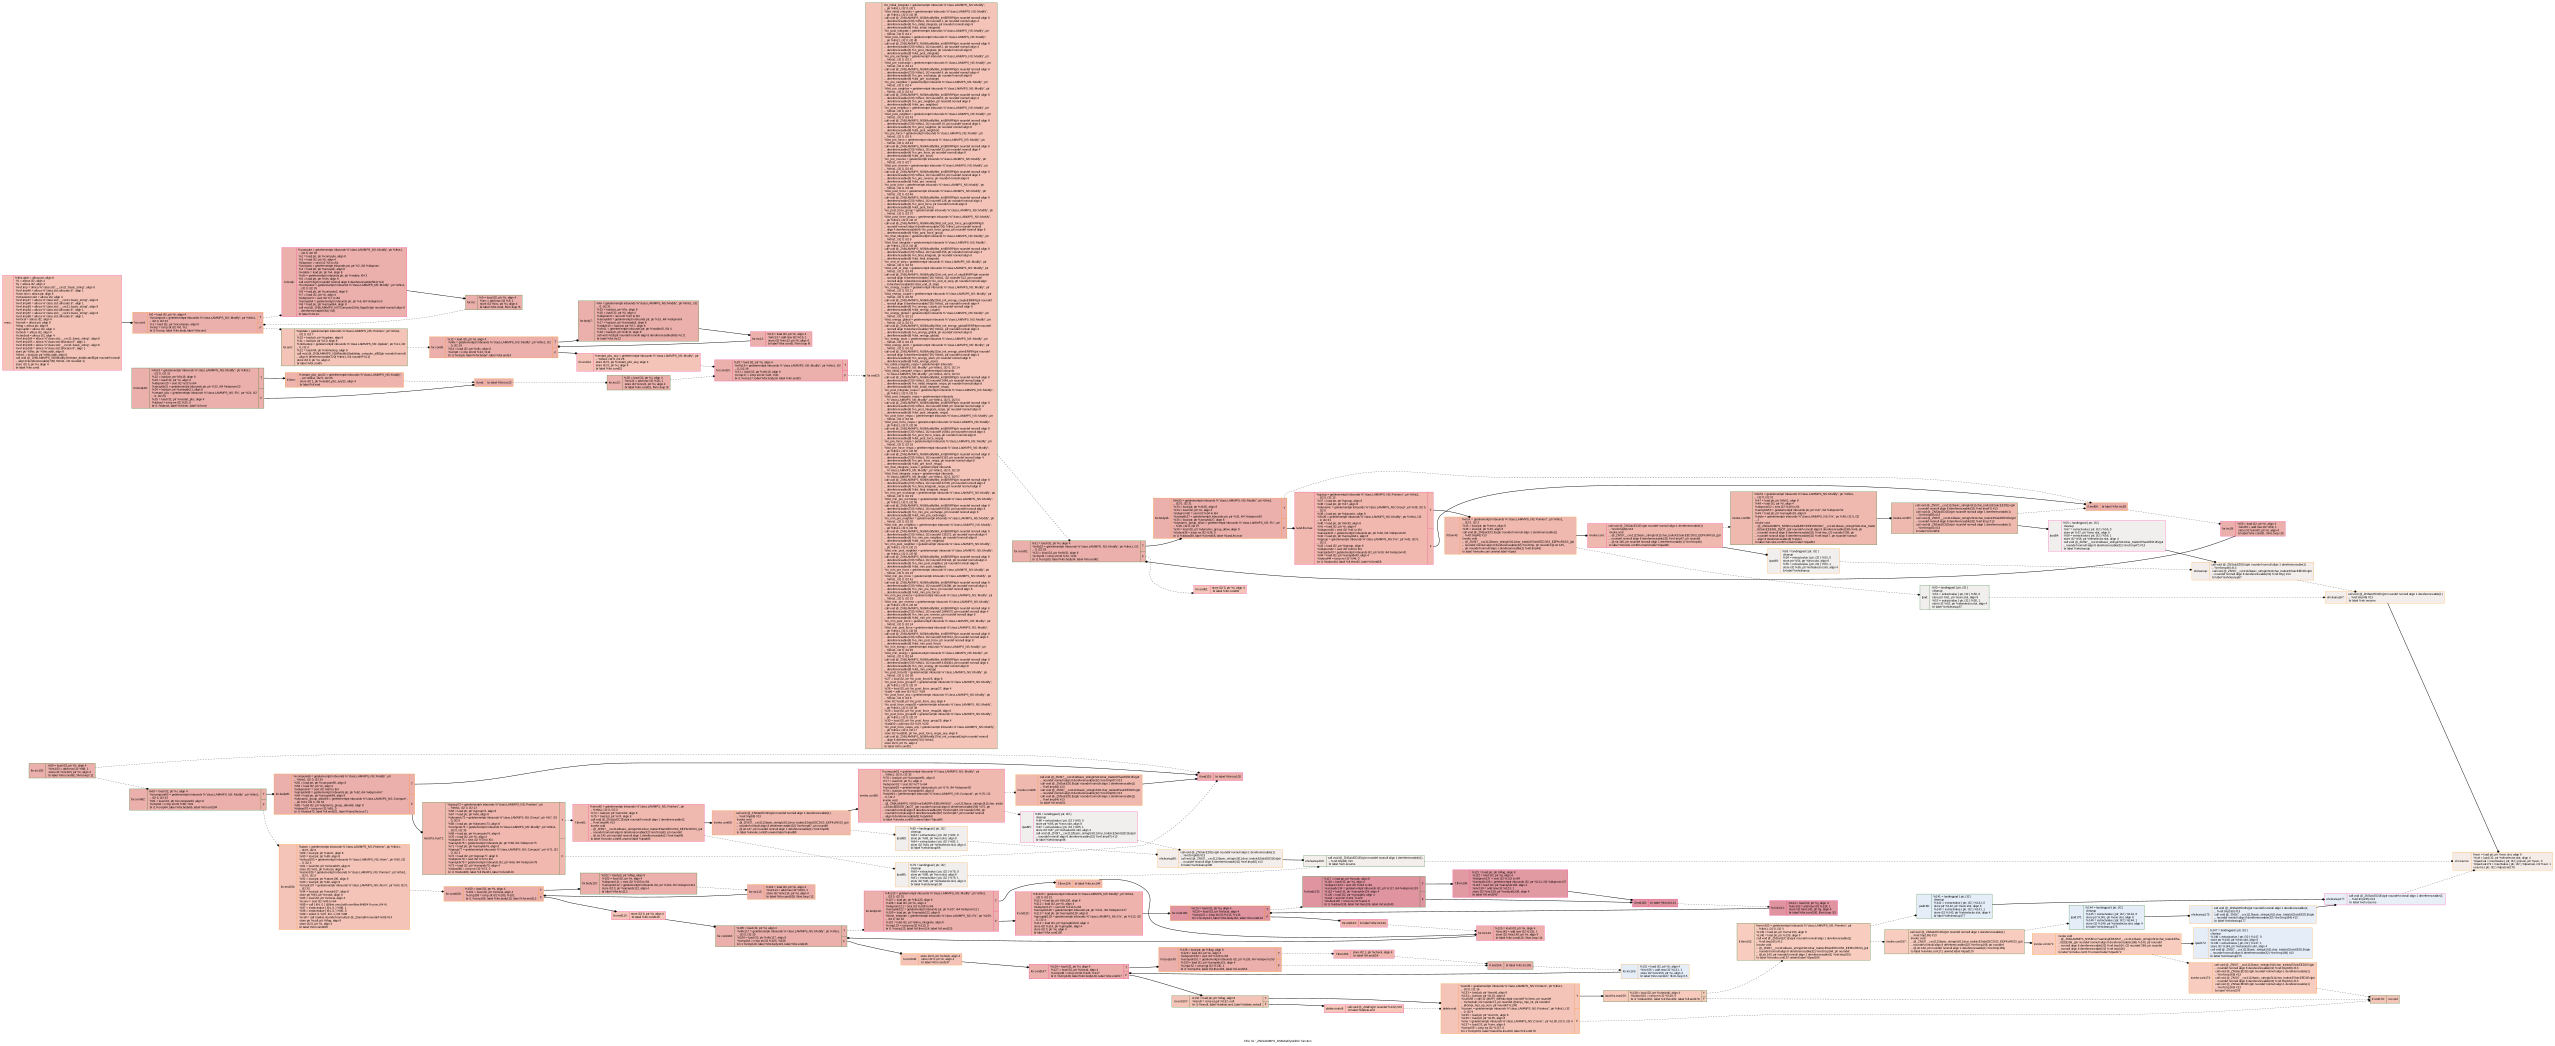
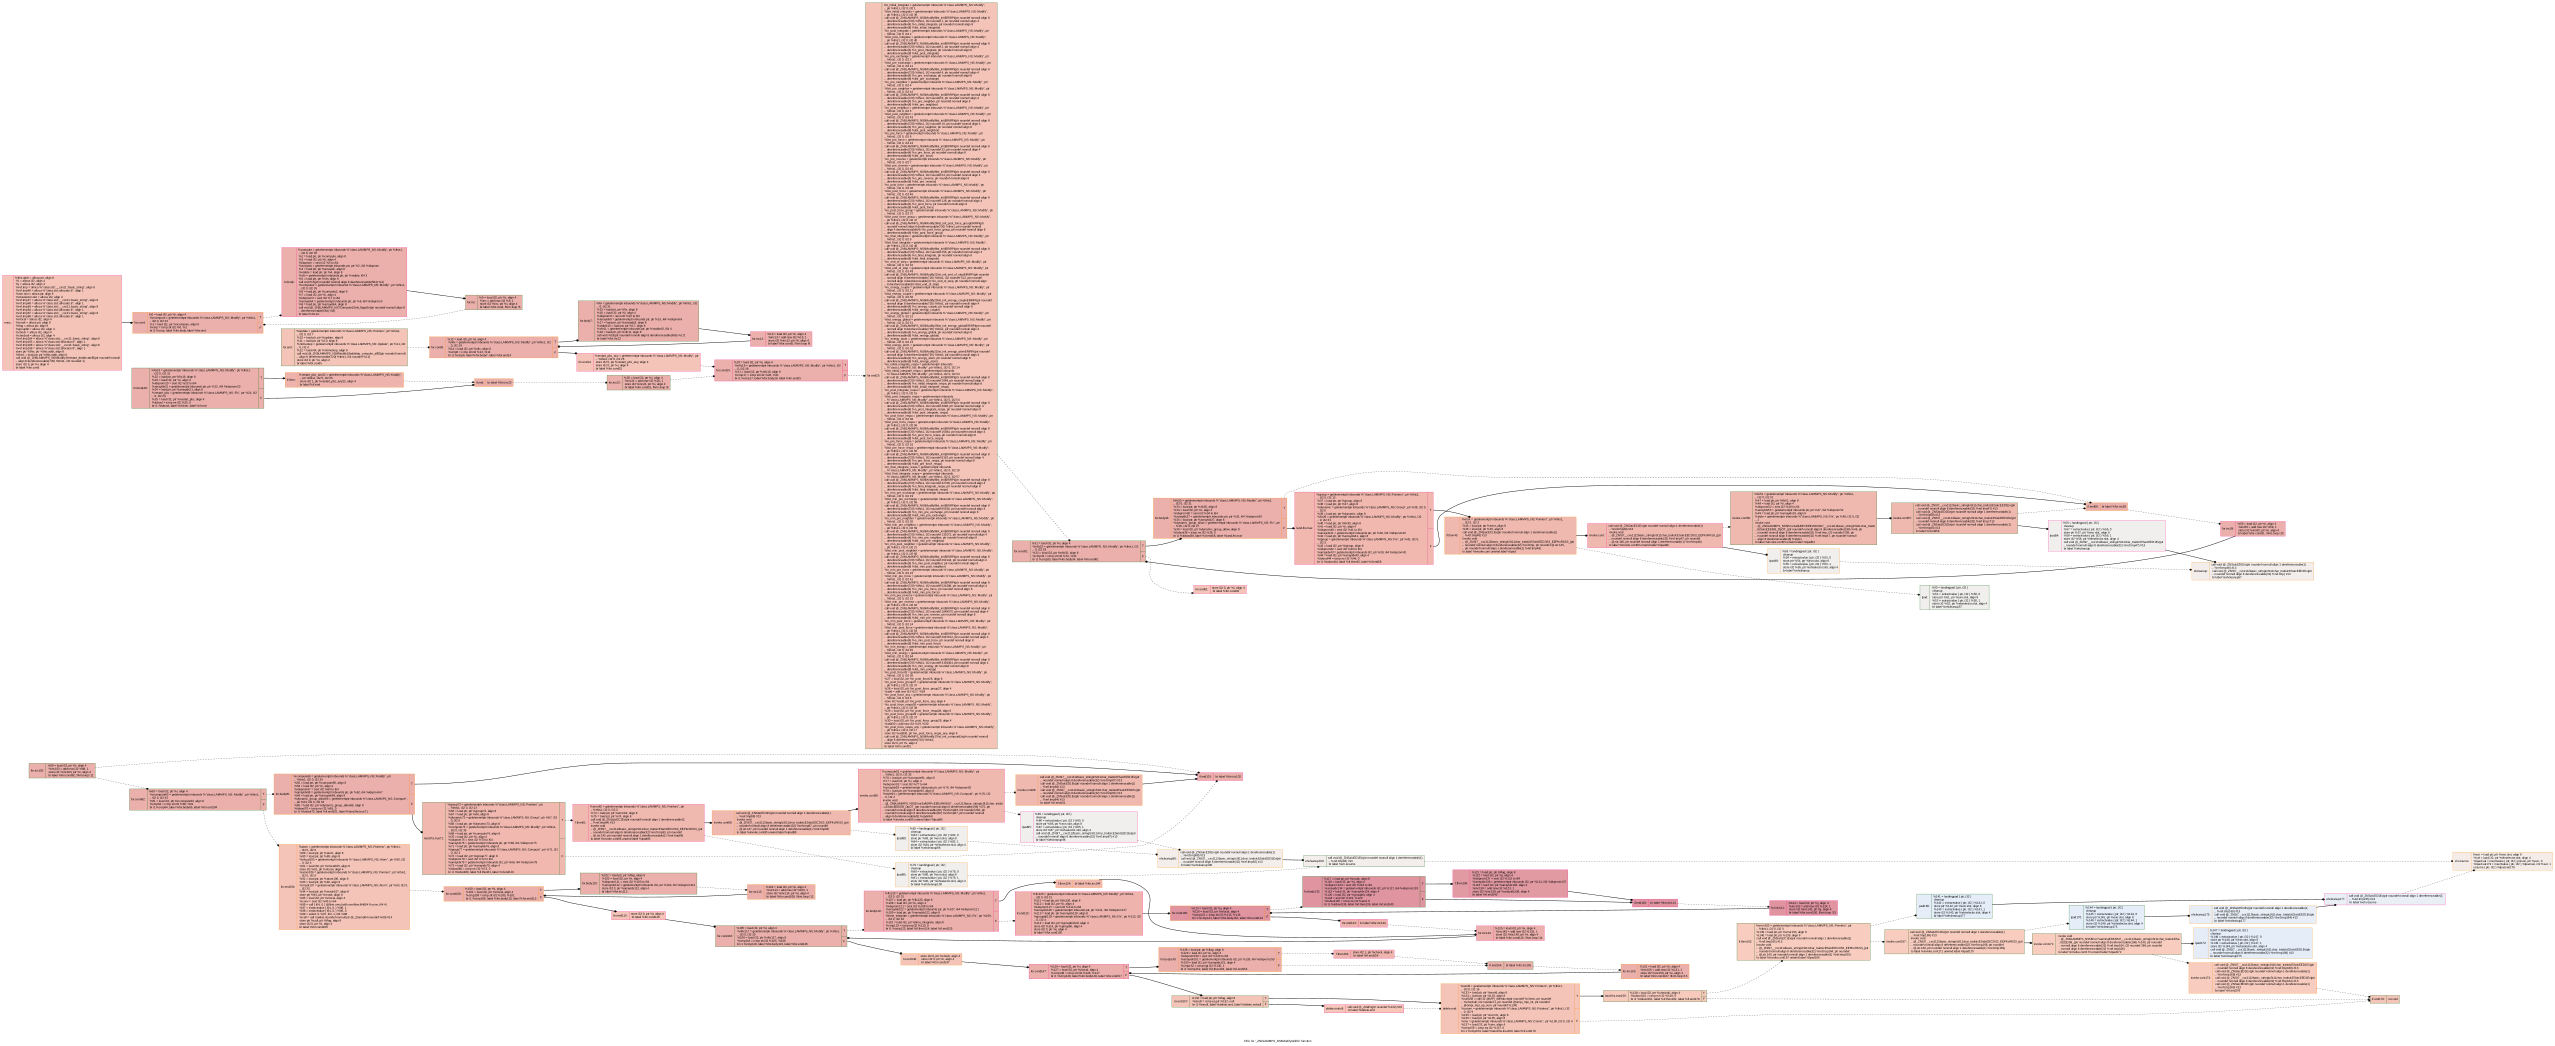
edge "for.cond:" -> "for.end:": removed
node "ehcleanup57:": removed
edge "for.cond62:" -> "for.body65:": style bold -> dashed
edge "for.body119:" -> "if.end125:": style bold -> dashed
node "invoke.cont171:": color darkorange -> darkgreen
node "for.inc155:": fillcolor #c5d6f270 -> #d24b4070
